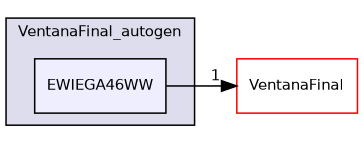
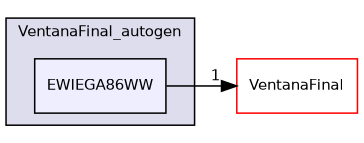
node "EWIEGA46WW": label "EWIEGA46WW" -> "EWIEGA86WW"
